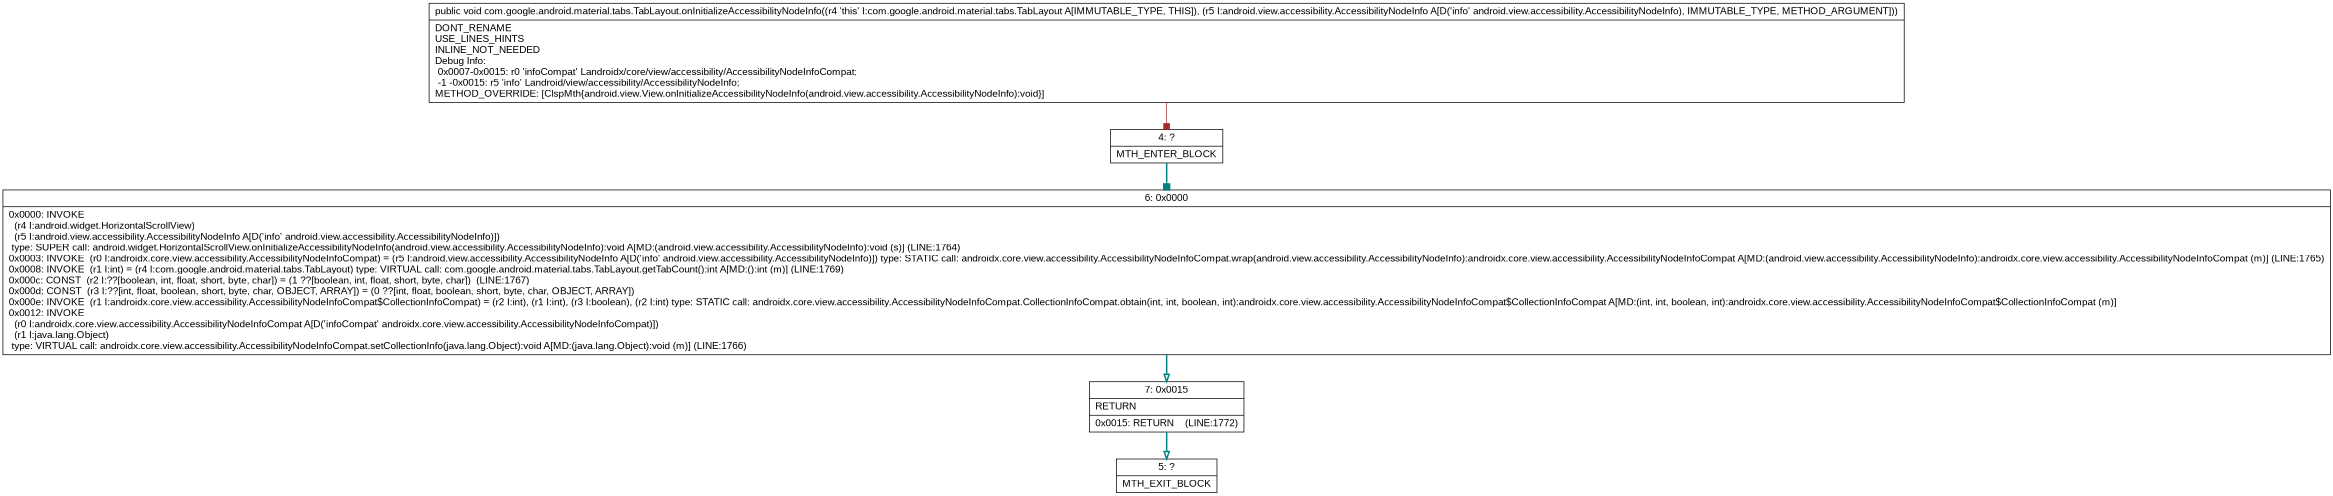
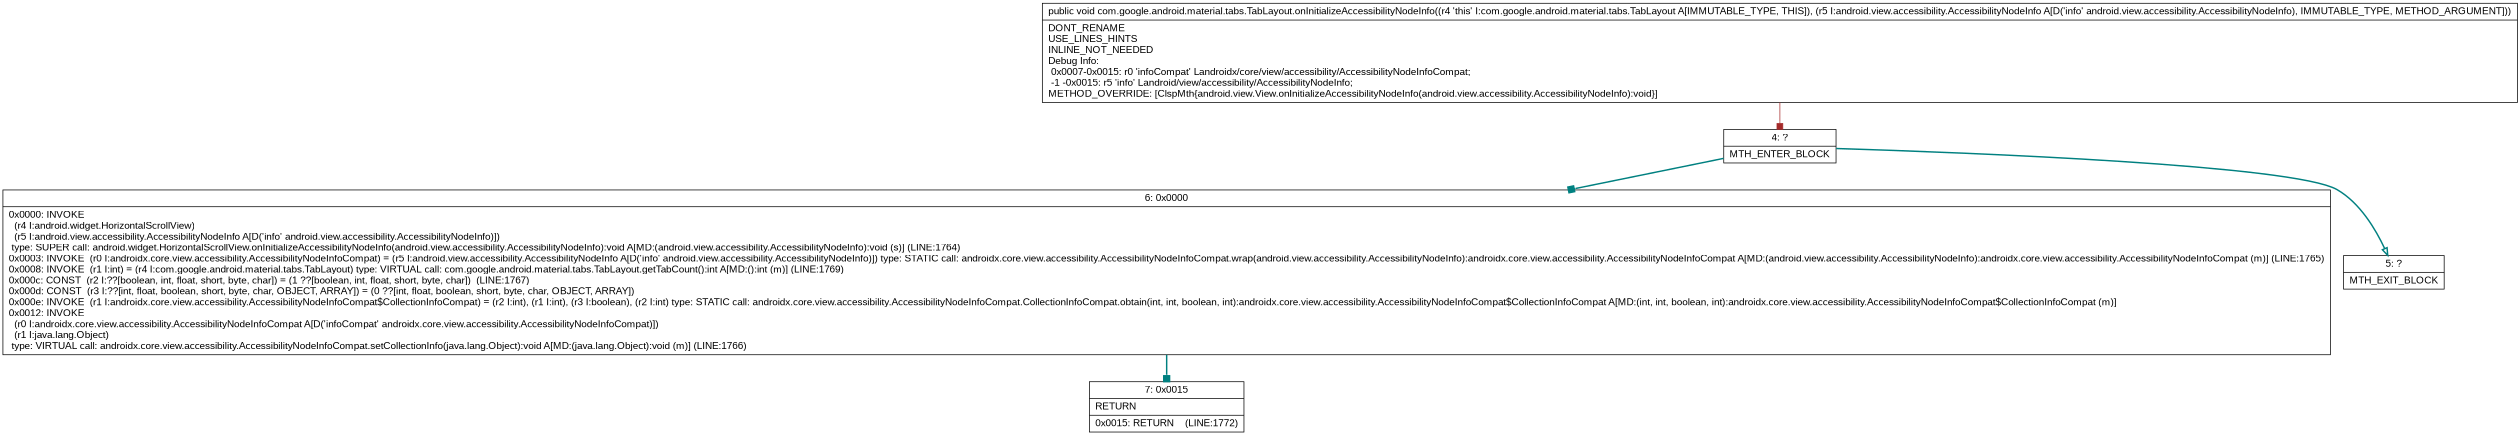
edge "6: 0x0000" -> "7: 0x0015": arrowhead onormal -> box
edge "7: 0x0015" -> "5: ?": now "4: ?" -> "5: ?"
